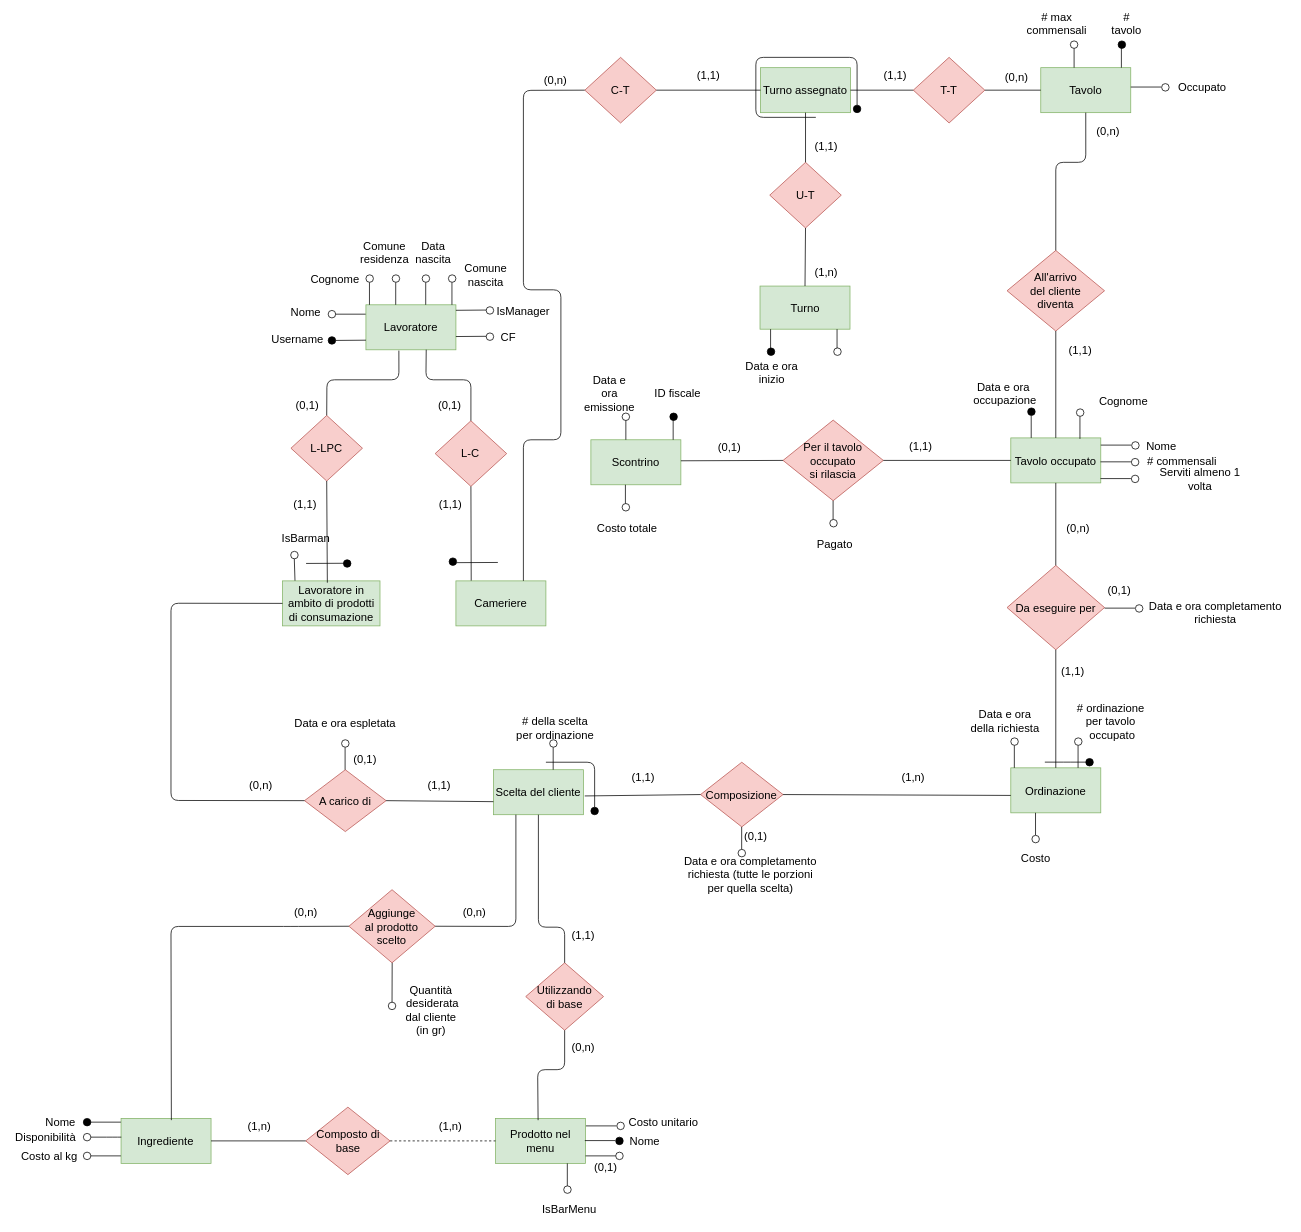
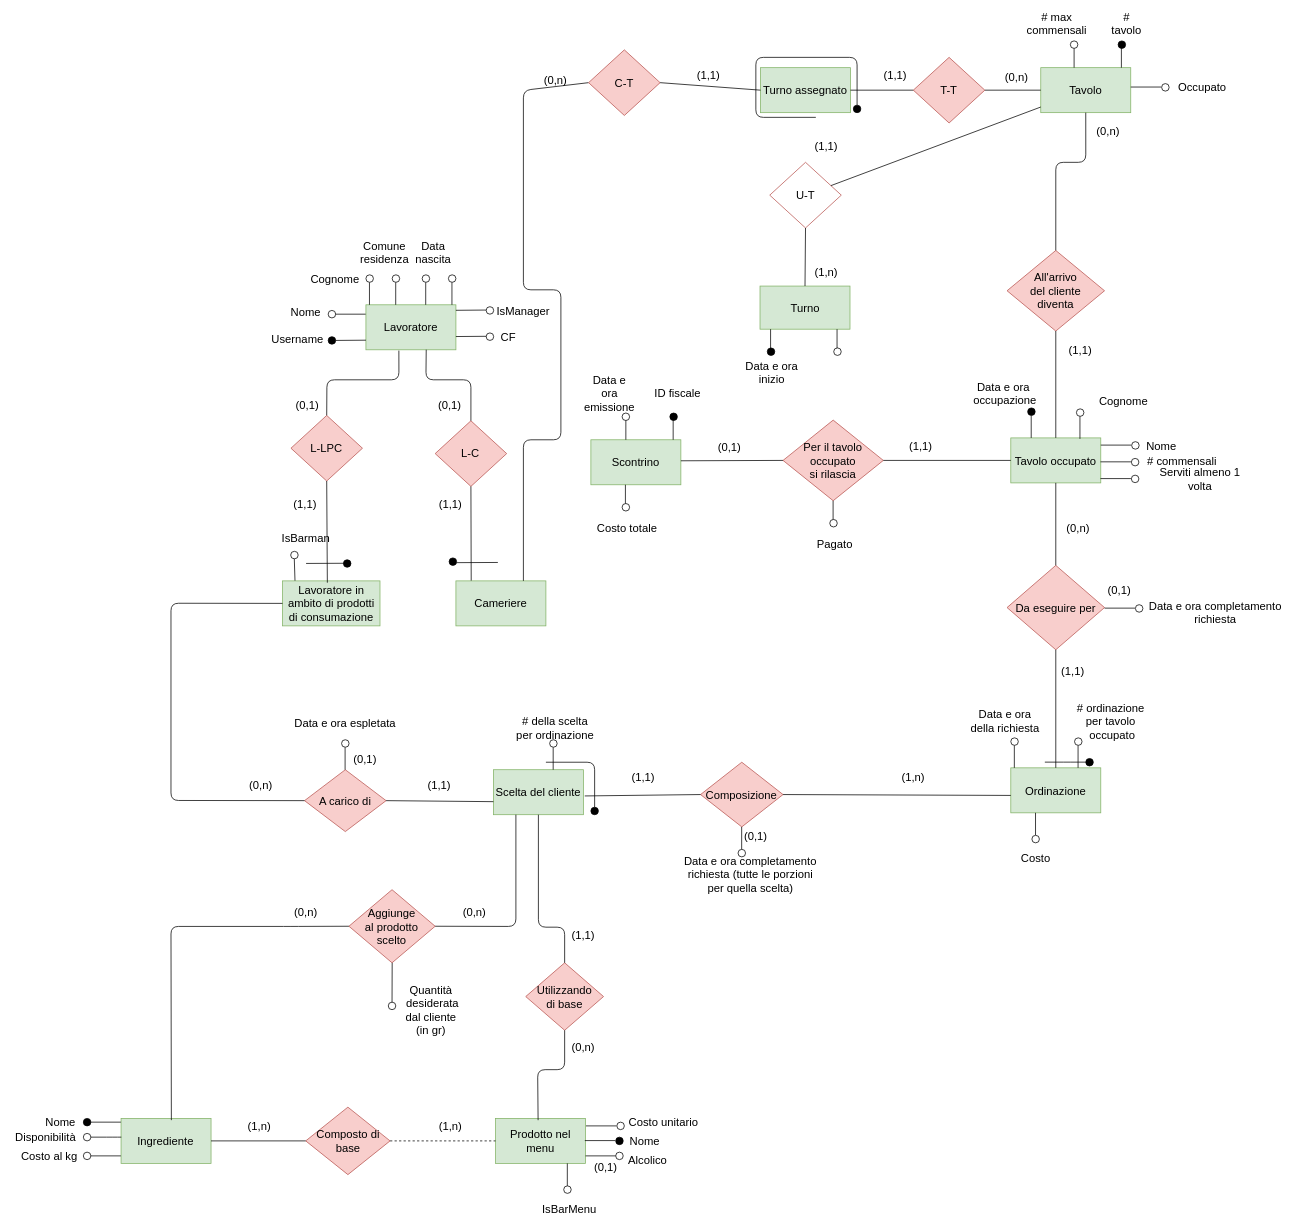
node "C-T": moved (620, 90) -> (624, 83)
edge "Turno assegnato" -- "U-T": now "Tavolo" -- "U-T"
node "U-T": fillcolor #f8cecc -> #ffffff
node "Comune nascita": removed
node "Alcolico": added
